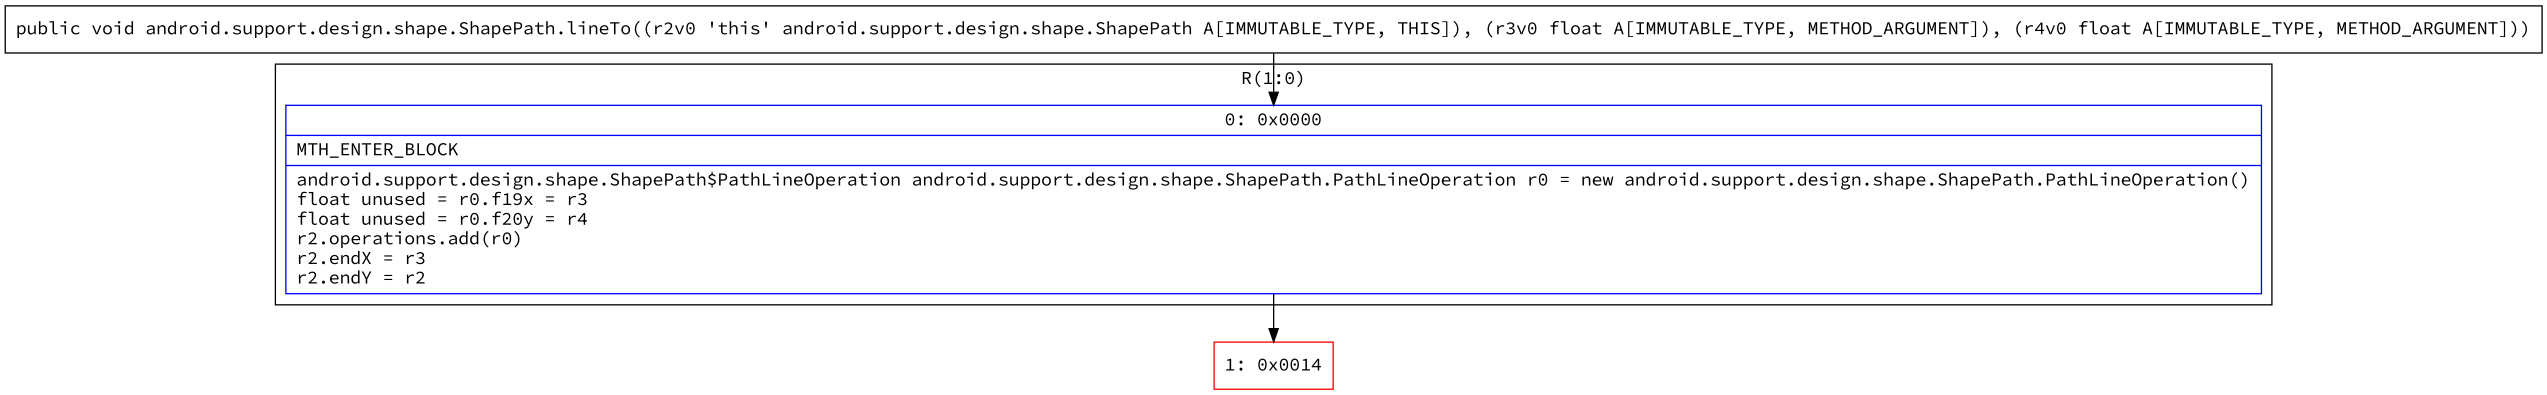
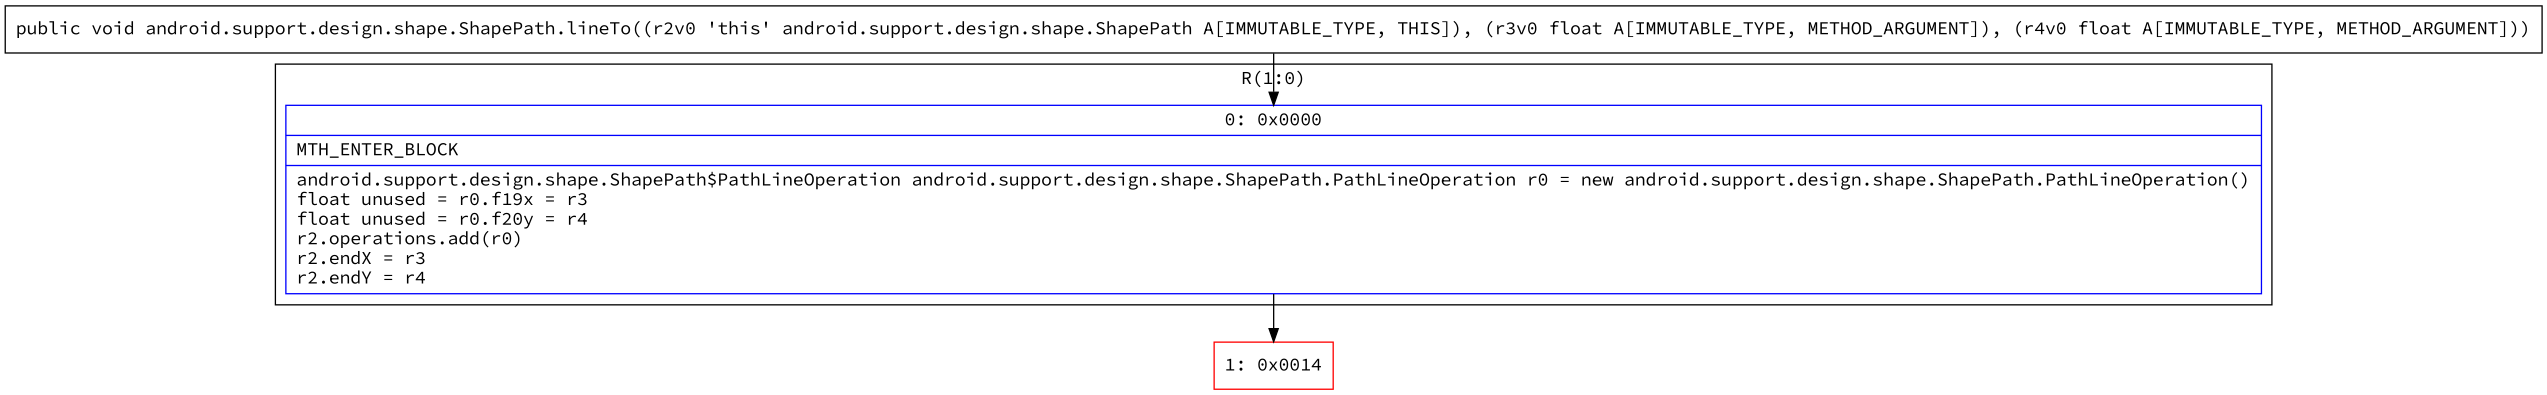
node "0: 0x0000": text "r2.endY = r2" -> "r2.endY = r4"
